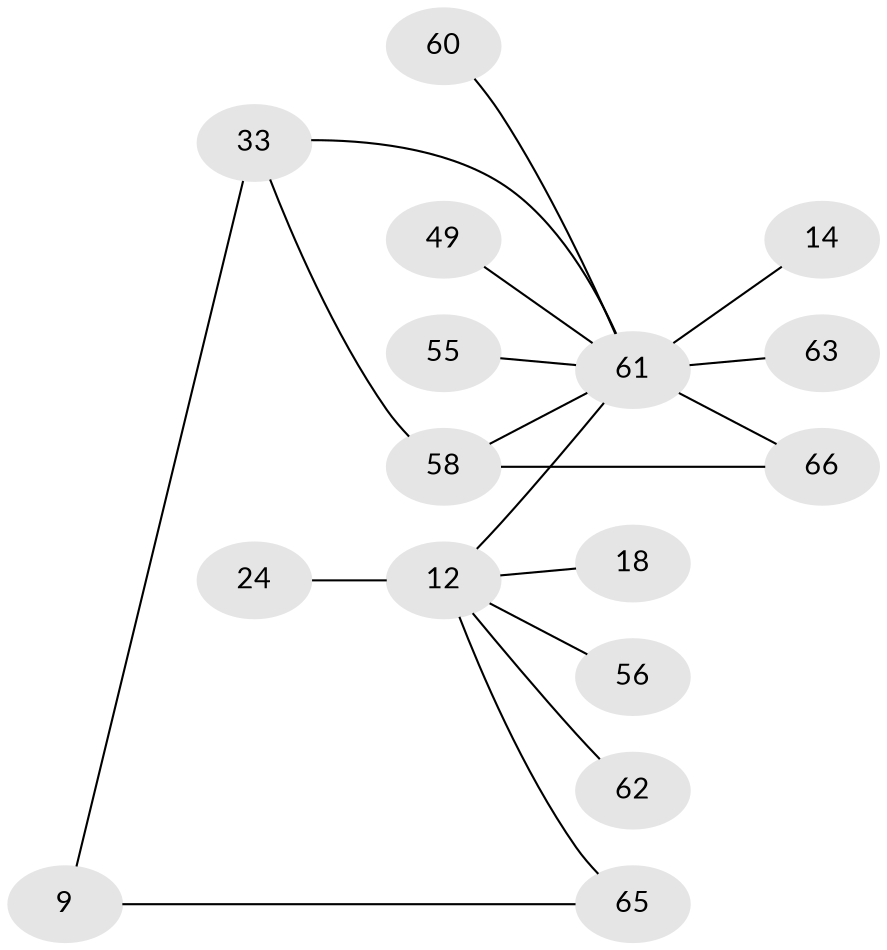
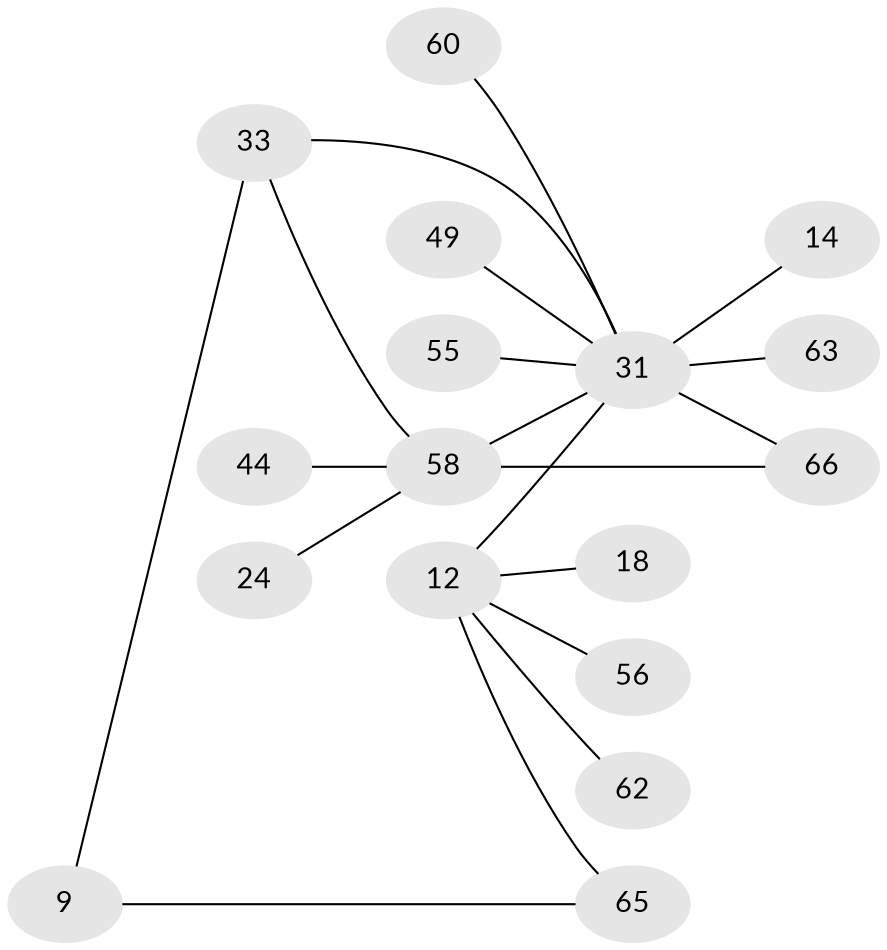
node "61": label "61" -> "31"
node "44": added
edge "24" -- "12": now "24" -- "58"
